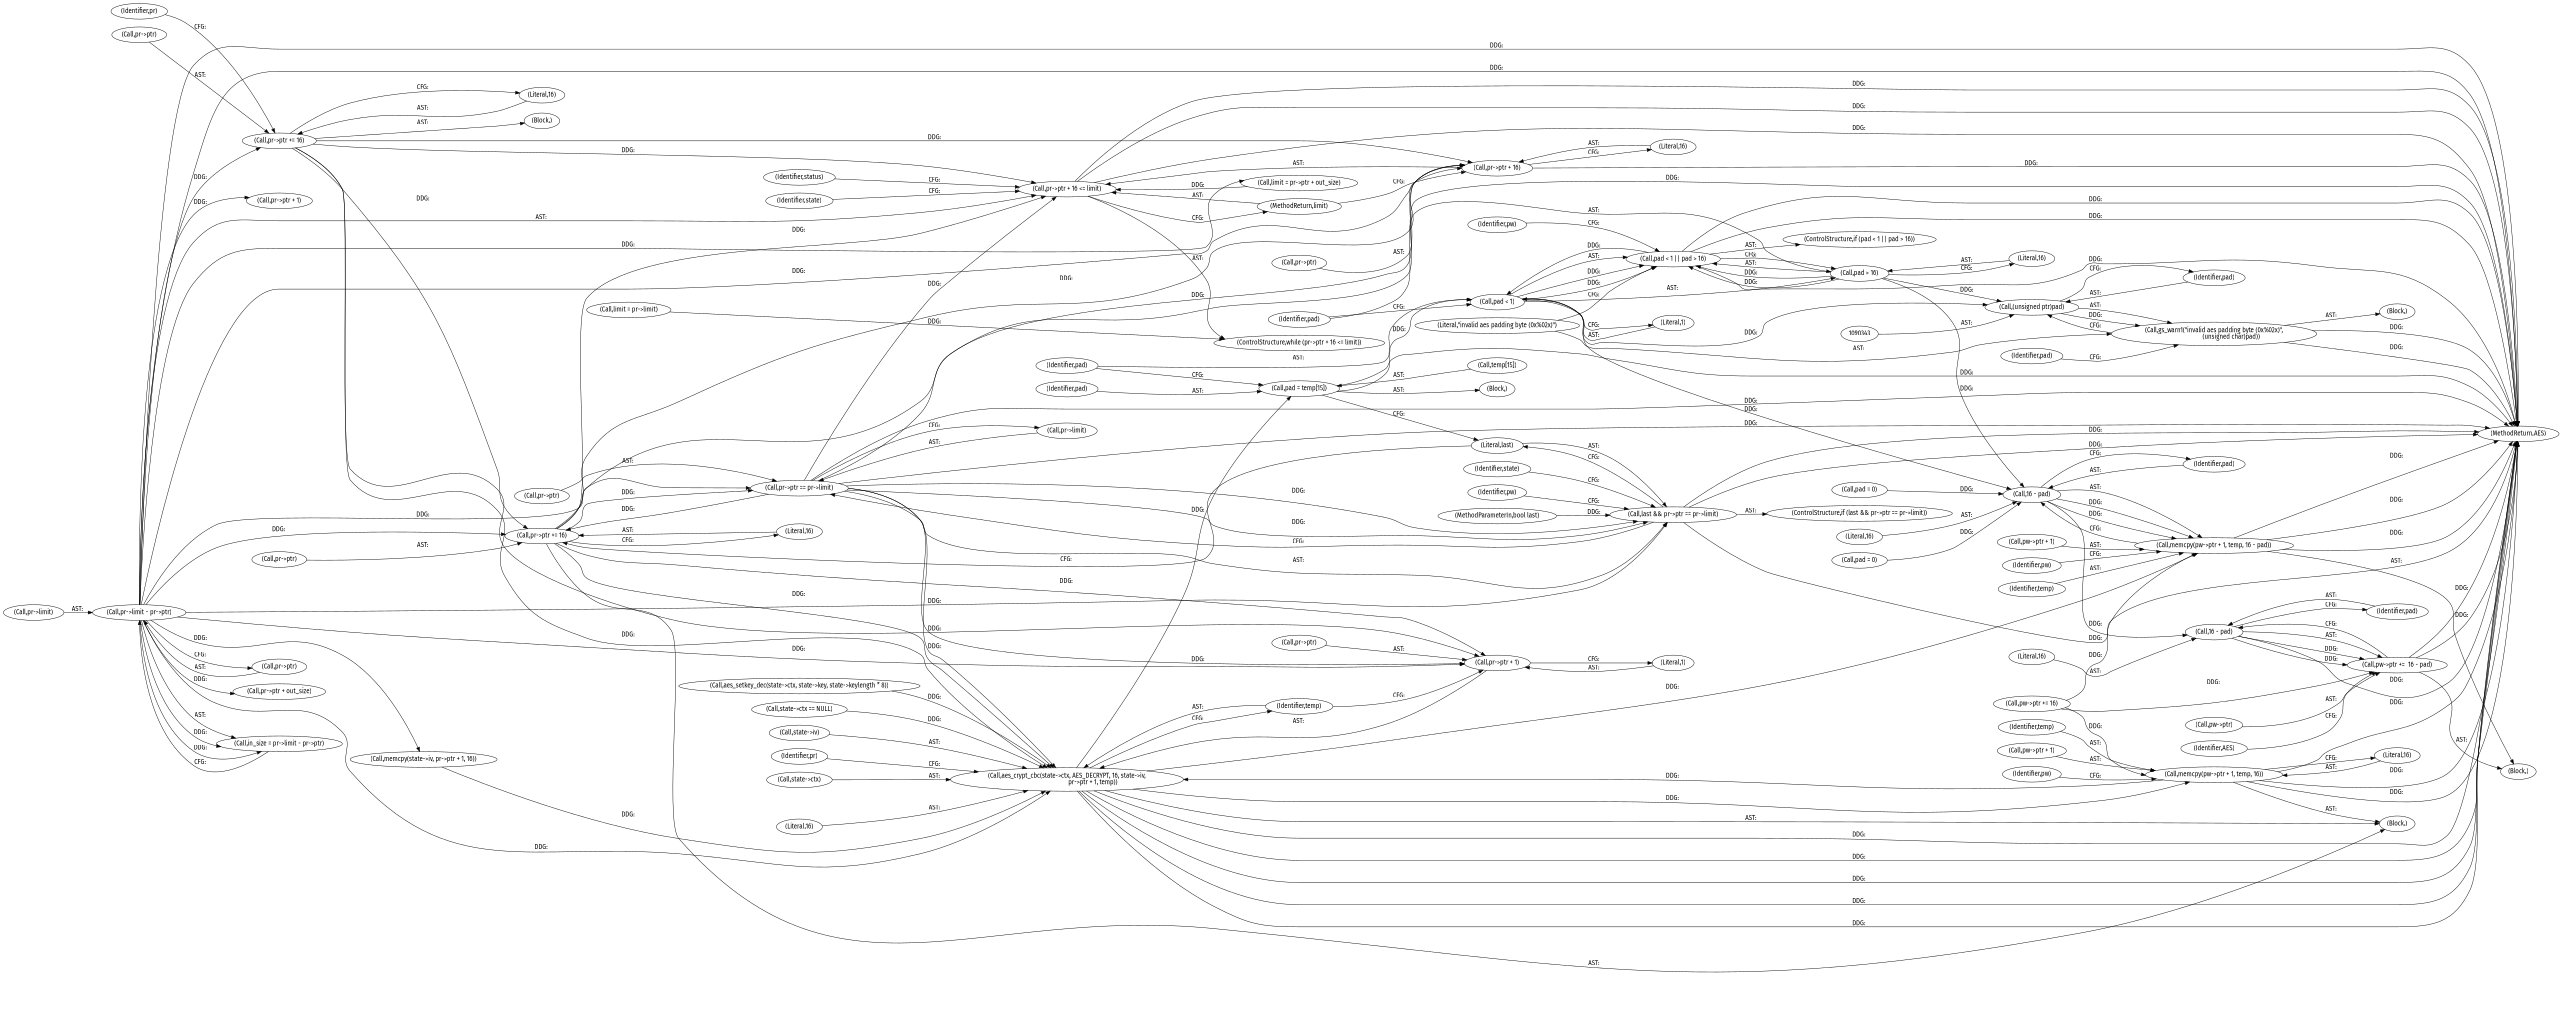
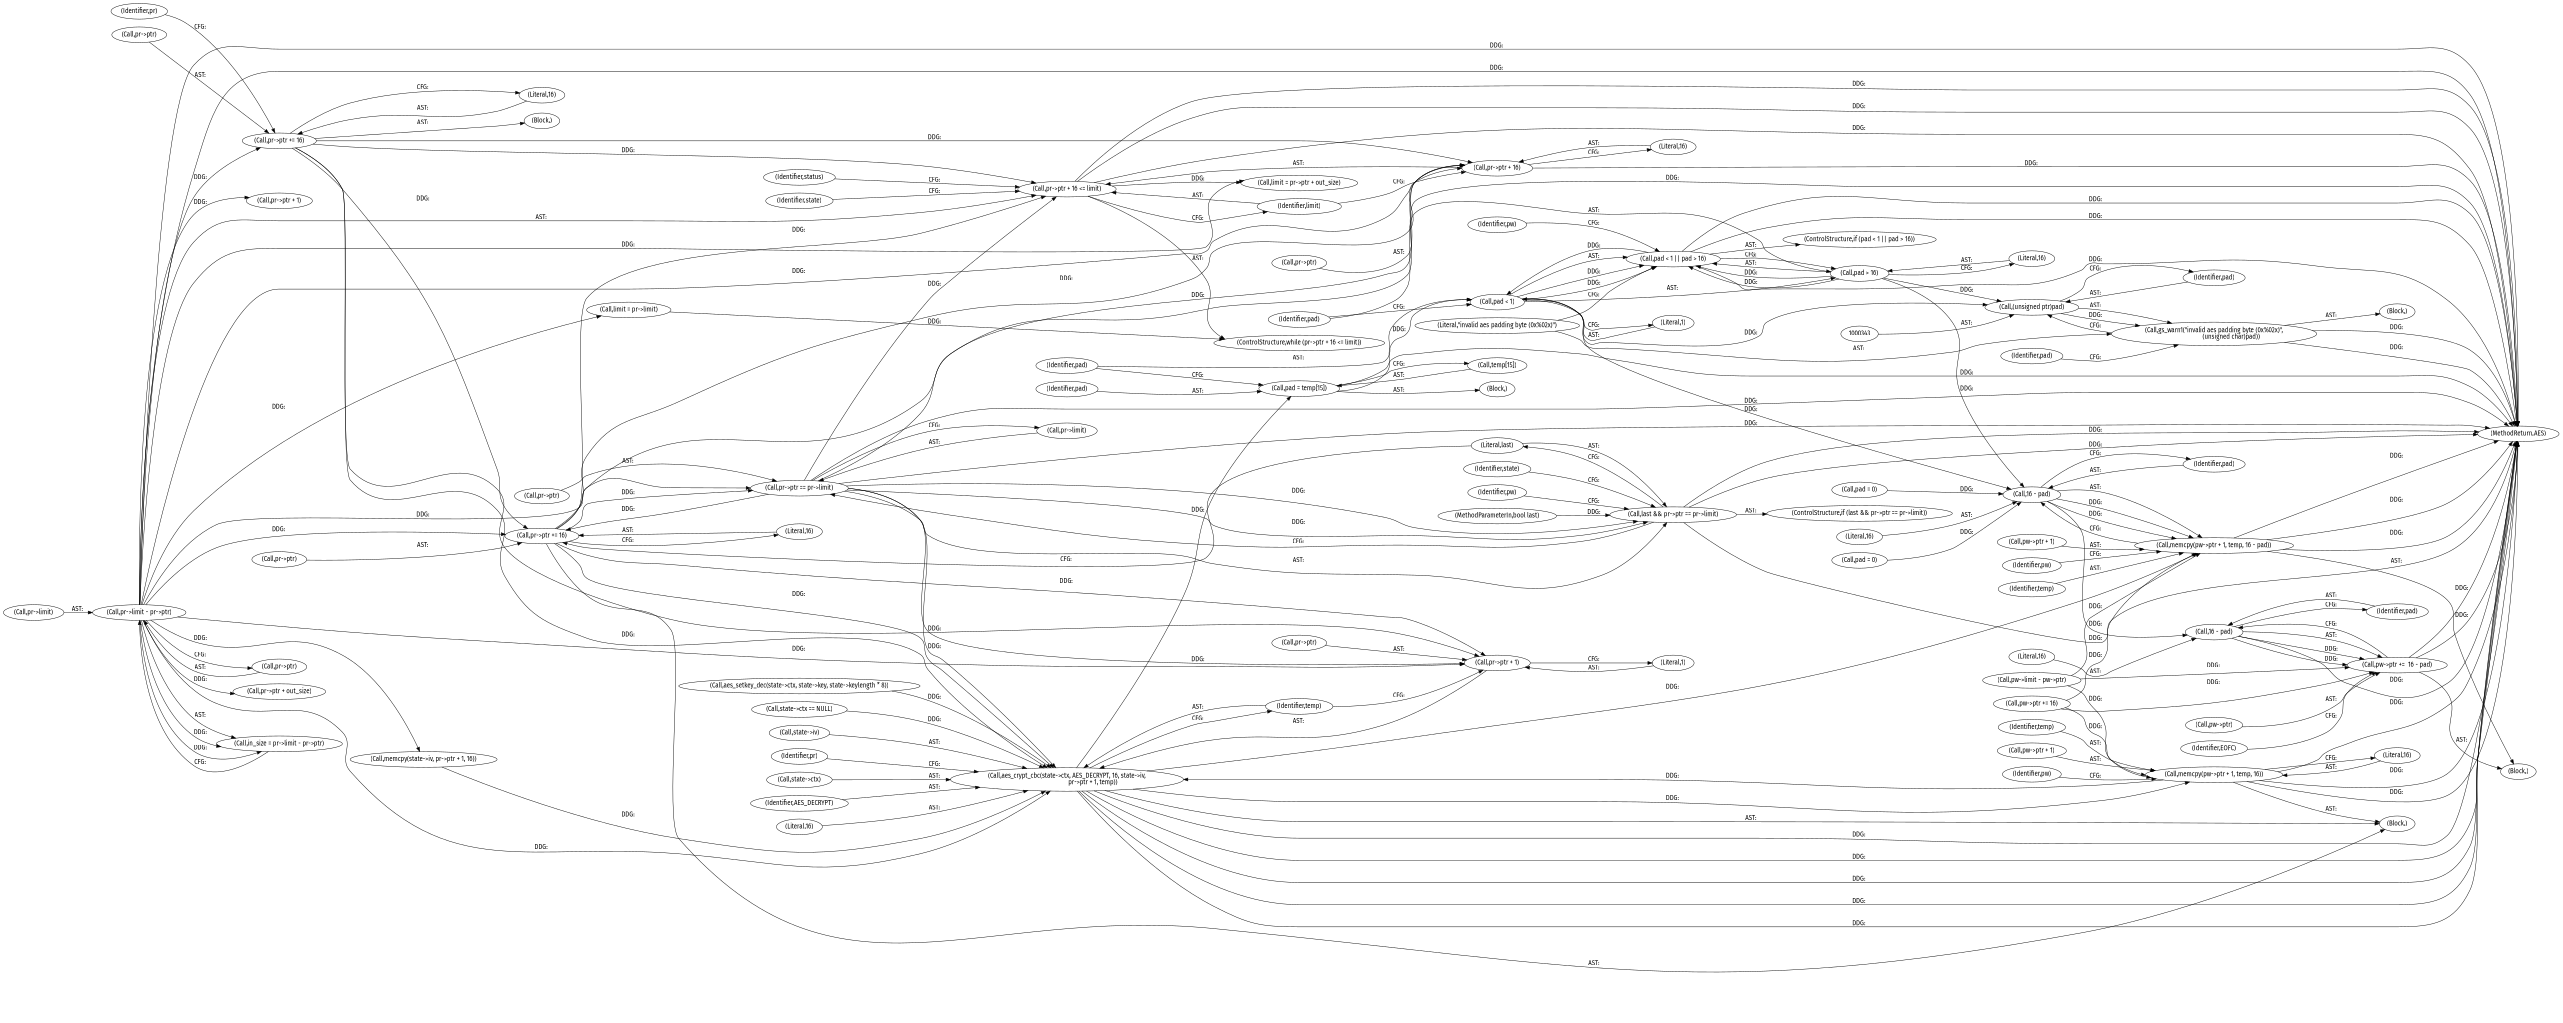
edge "(Call,limit = pr->ptr + out_size)" -> "(Call,pr->ptr + 16 <= limit)": reversed
node "(MethodReturn,limit)": label "(MethodReturn,limit)" -> "(Identifier,limit)"
node "1090343": label "1090343" -> "1000343"
edge "(Call,pad = temp[15])" -> "(Literal,last)": now "(Call,pad = temp[15])" -> "(Call,temp[15])"
edge "(Call,pr->limit - pr->ptr)" -> "(Call,last && pr->ptr == pr->limit)": now "(Call,pr->limit - pr->ptr)" -> "(Call,limit = pr->limit)"
node "(Call,pw->limit - pw->ptr)": added
node "(Identifier,AES)": label "(Identifier,AES)" -> "(Identifier,EOFC)"
node "(Identifier,AES_DECRYPT)": added
